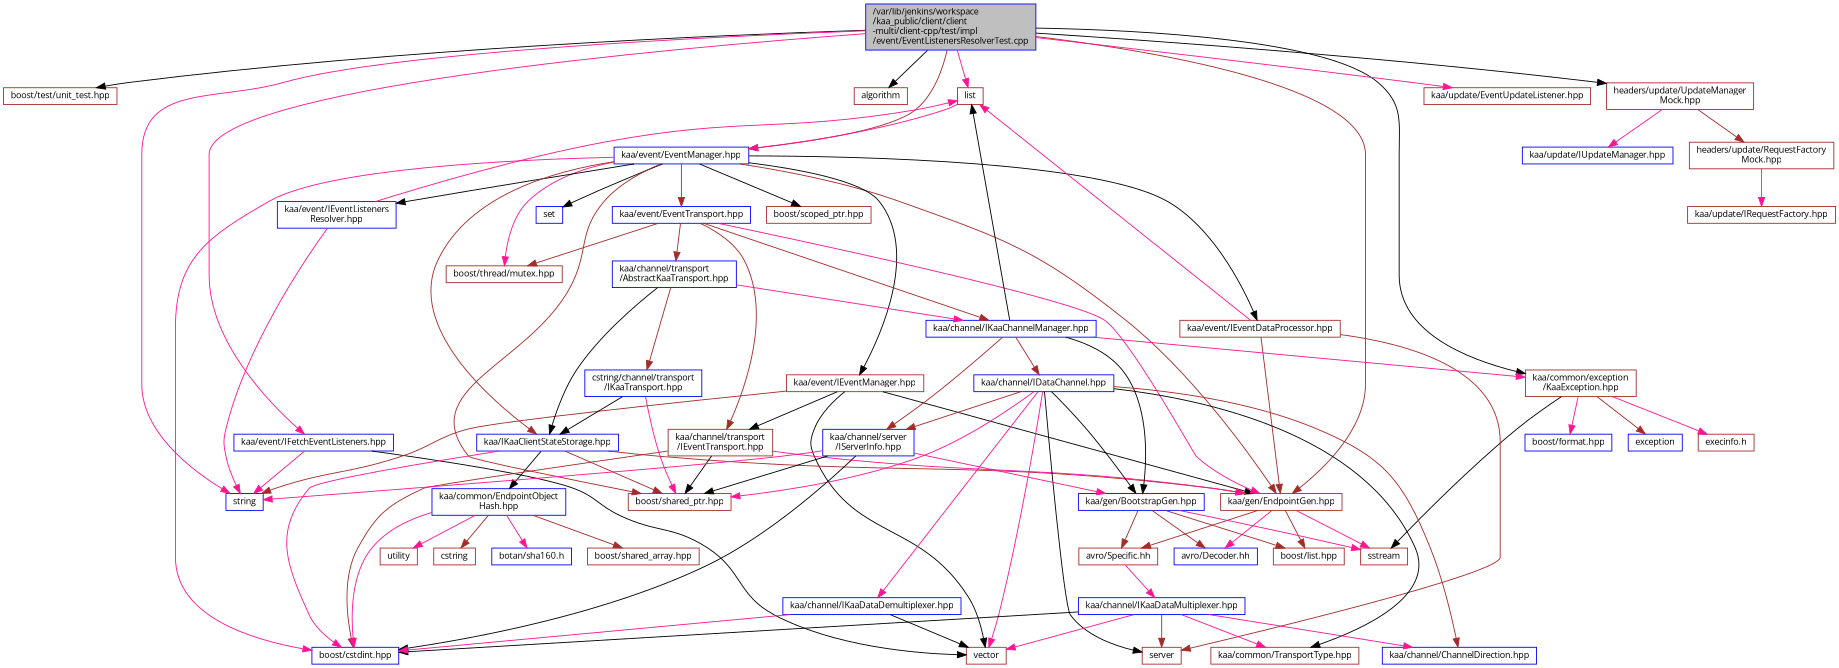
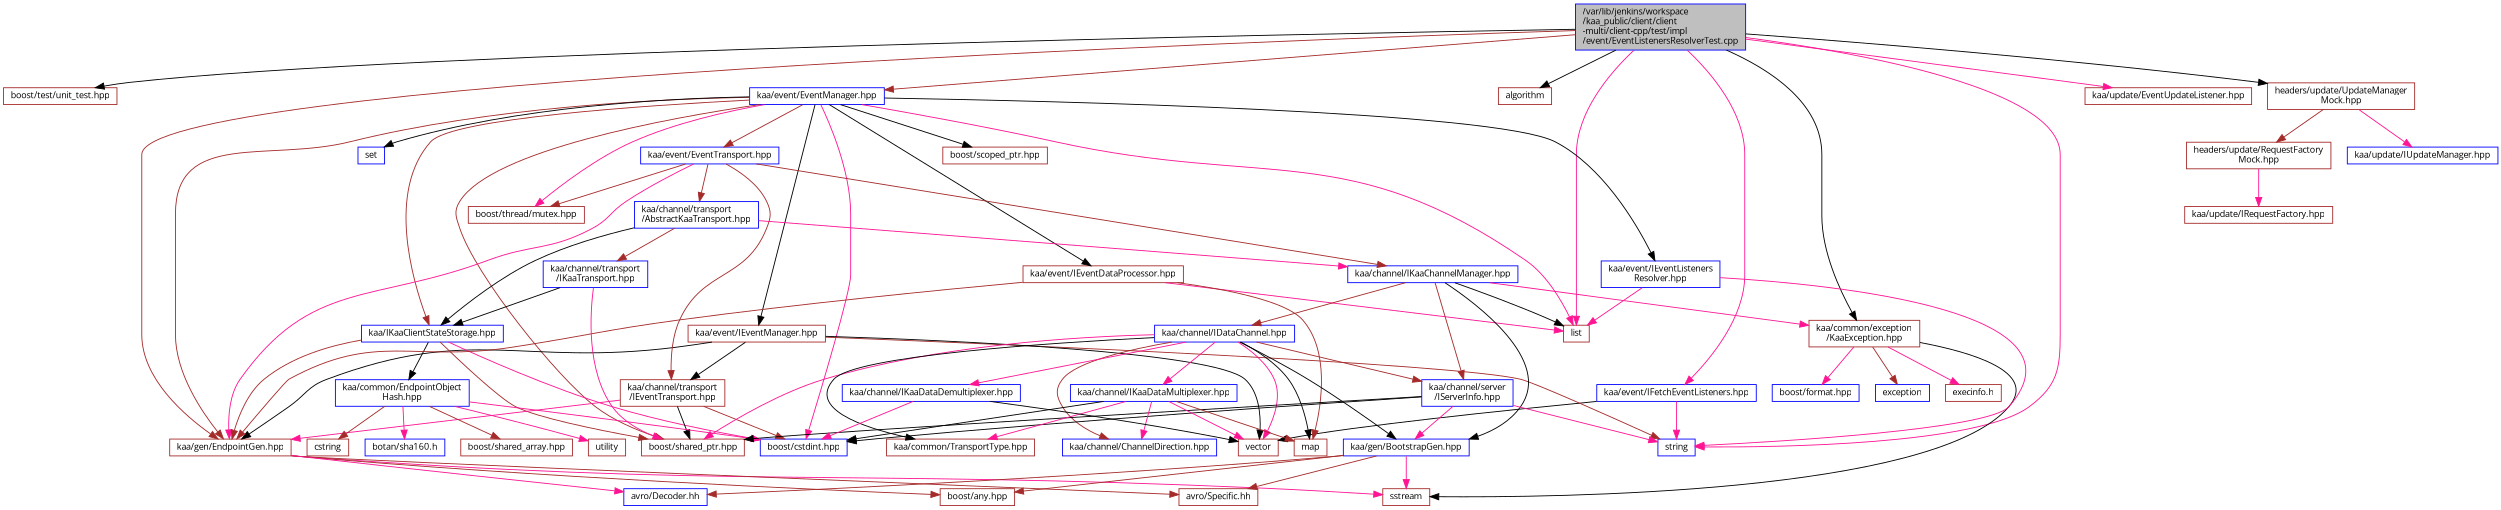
edge "list" -> "kaa/event/EventManager.hpp": reversed
node "cstring/channel/transport /IKaaTransport.hpp": label "cstring/channel/transport /IKaaTransport.hpp" -> "kaa/channel/transport /IKaaTransport.hpp"
node "boost/list.hpp": label "boost/list.hpp" -> "boost/any.hpp"
edge "avro/Specific.hh" -> "kaa/channel/IKaaDataMultiplexer.hpp": now "kaa/channel/IDataChannel.hpp" -> "kaa/channel/IKaaDataMultiplexer.hpp"
node "server": label "server" -> "map"
